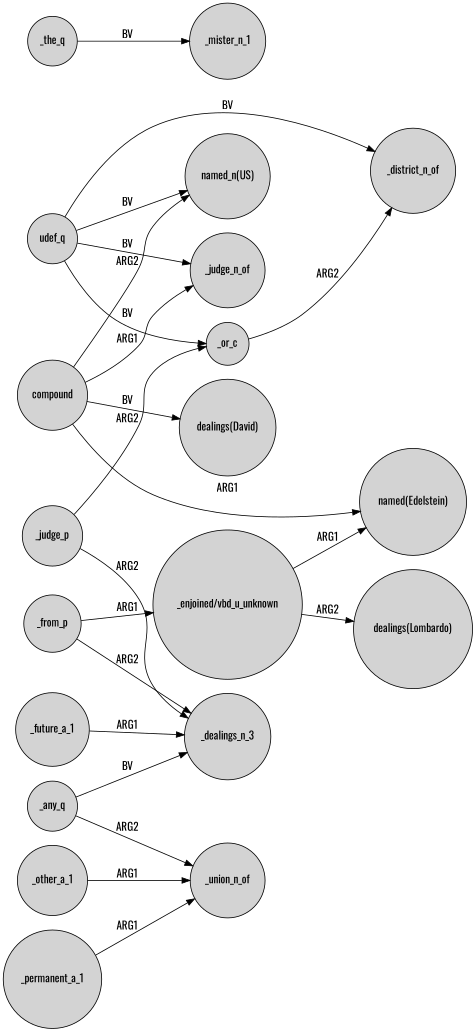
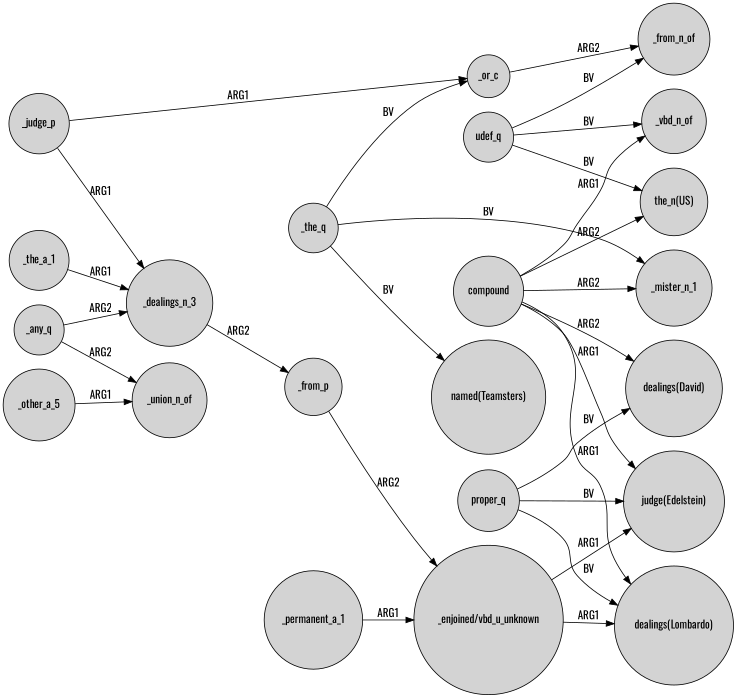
node "_district_n_of": label "_district_n_of" -> "_from_n_of"
node "named_n(US)": label "named_n(US)" -> "the_n(US)"
node "_judge_n_of": label "_judge_n_of" -> "_vbd_n_of"
edge "compound" -> "_mister_n_1": added, label "ARG2"
edge "udef_q" -> "_or_c": now "_the_q" -> "_or_c"
node "named(Teamsters)": added
edge "compound" -> "dealings(David)": label "BV" -> "ARG2"
edge "_judge_p" -> "_or_c": label "ARG2" -> "ARG1"
edge "compound" -> "dealings(Lombardo)": added, label "ARG1"
node "proper_q": added
node "named(Edelstein)": label "named(Edelstein)" -> "judge(Edelstein)"
edge "_judge_p" -> "_dealings_n_3": label "ARG2" -> "ARG1"
edge "_from_p" -> "_enjoined/vbd_u_unknown": label "ARG1" -> "ARG2"
edge "_enjoined/vbd_u_unknown" -> "dealings(Lombardo)": label "ARG2" -> "ARG1"
edge "_from_p" -> "_dealings_n_3": reversed
node "_future_a_1": label "_future_a_1" -> "_the_a_1"
edge "_any_q" -> "_dealings_n_3": label "BV" -> "ARG2"
node "_other_a_1": label "_other_a_1" -> "_other_a_5"
edge "_permanent_a_1" -> "_union_n_of": now "_permanent_a_1" -> "_enjoined/vbd_u_unknown"
